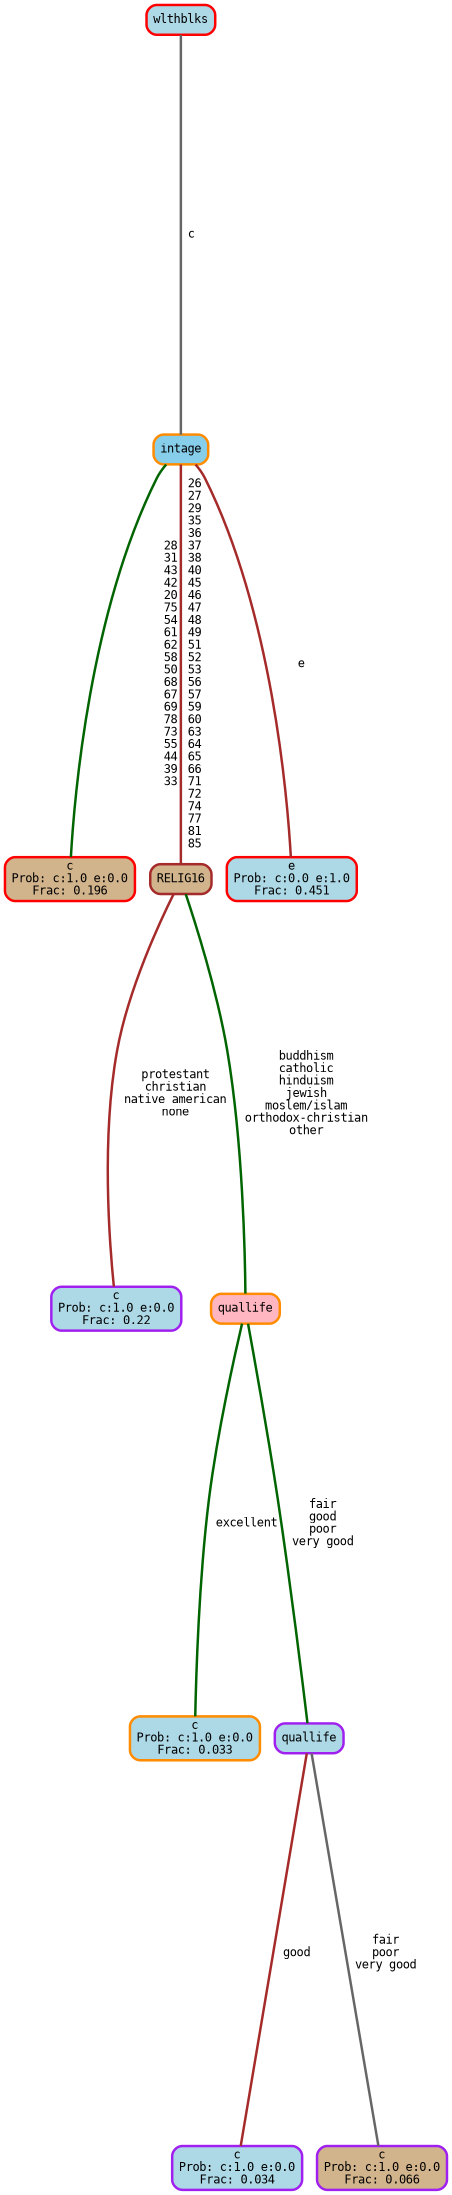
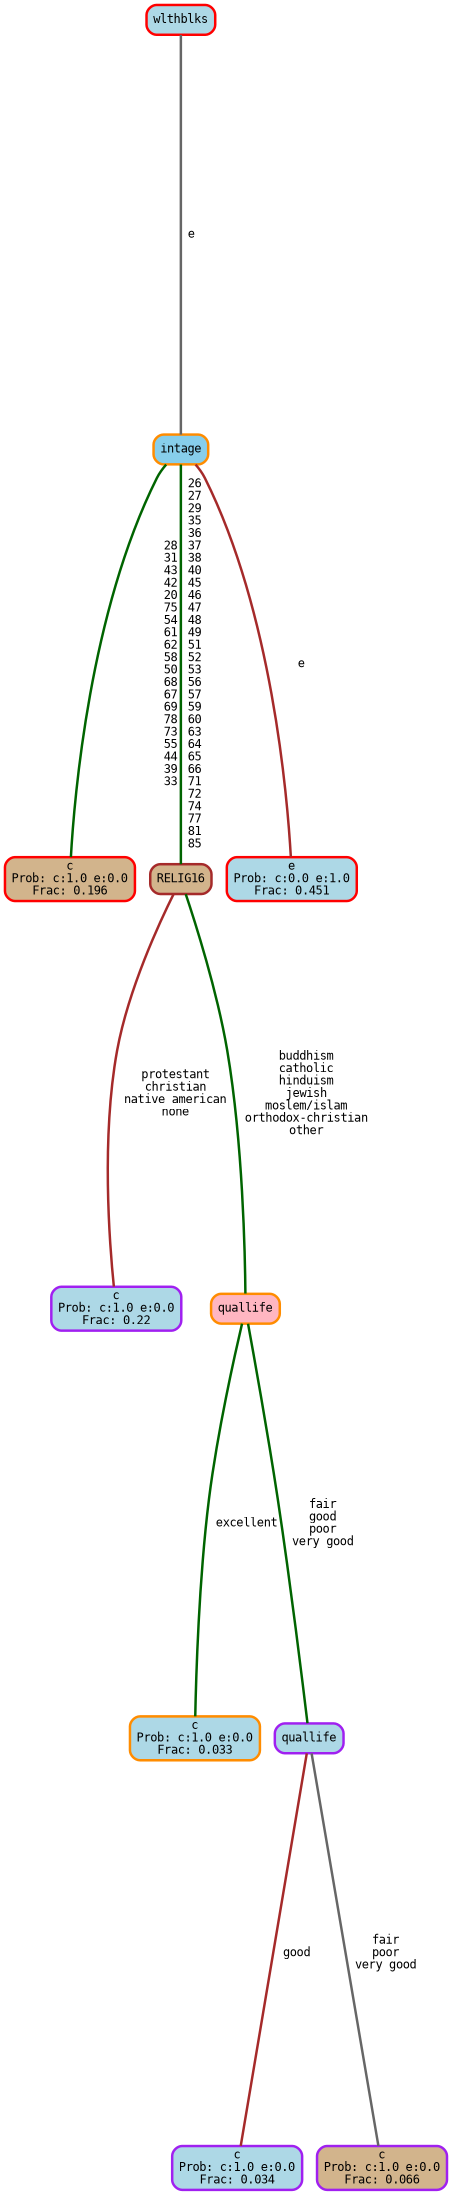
edge "wlthblks" -- "intage": label " c" -> " e"
edge "intage" -- "RELIG16": color brown -> darkgreen
